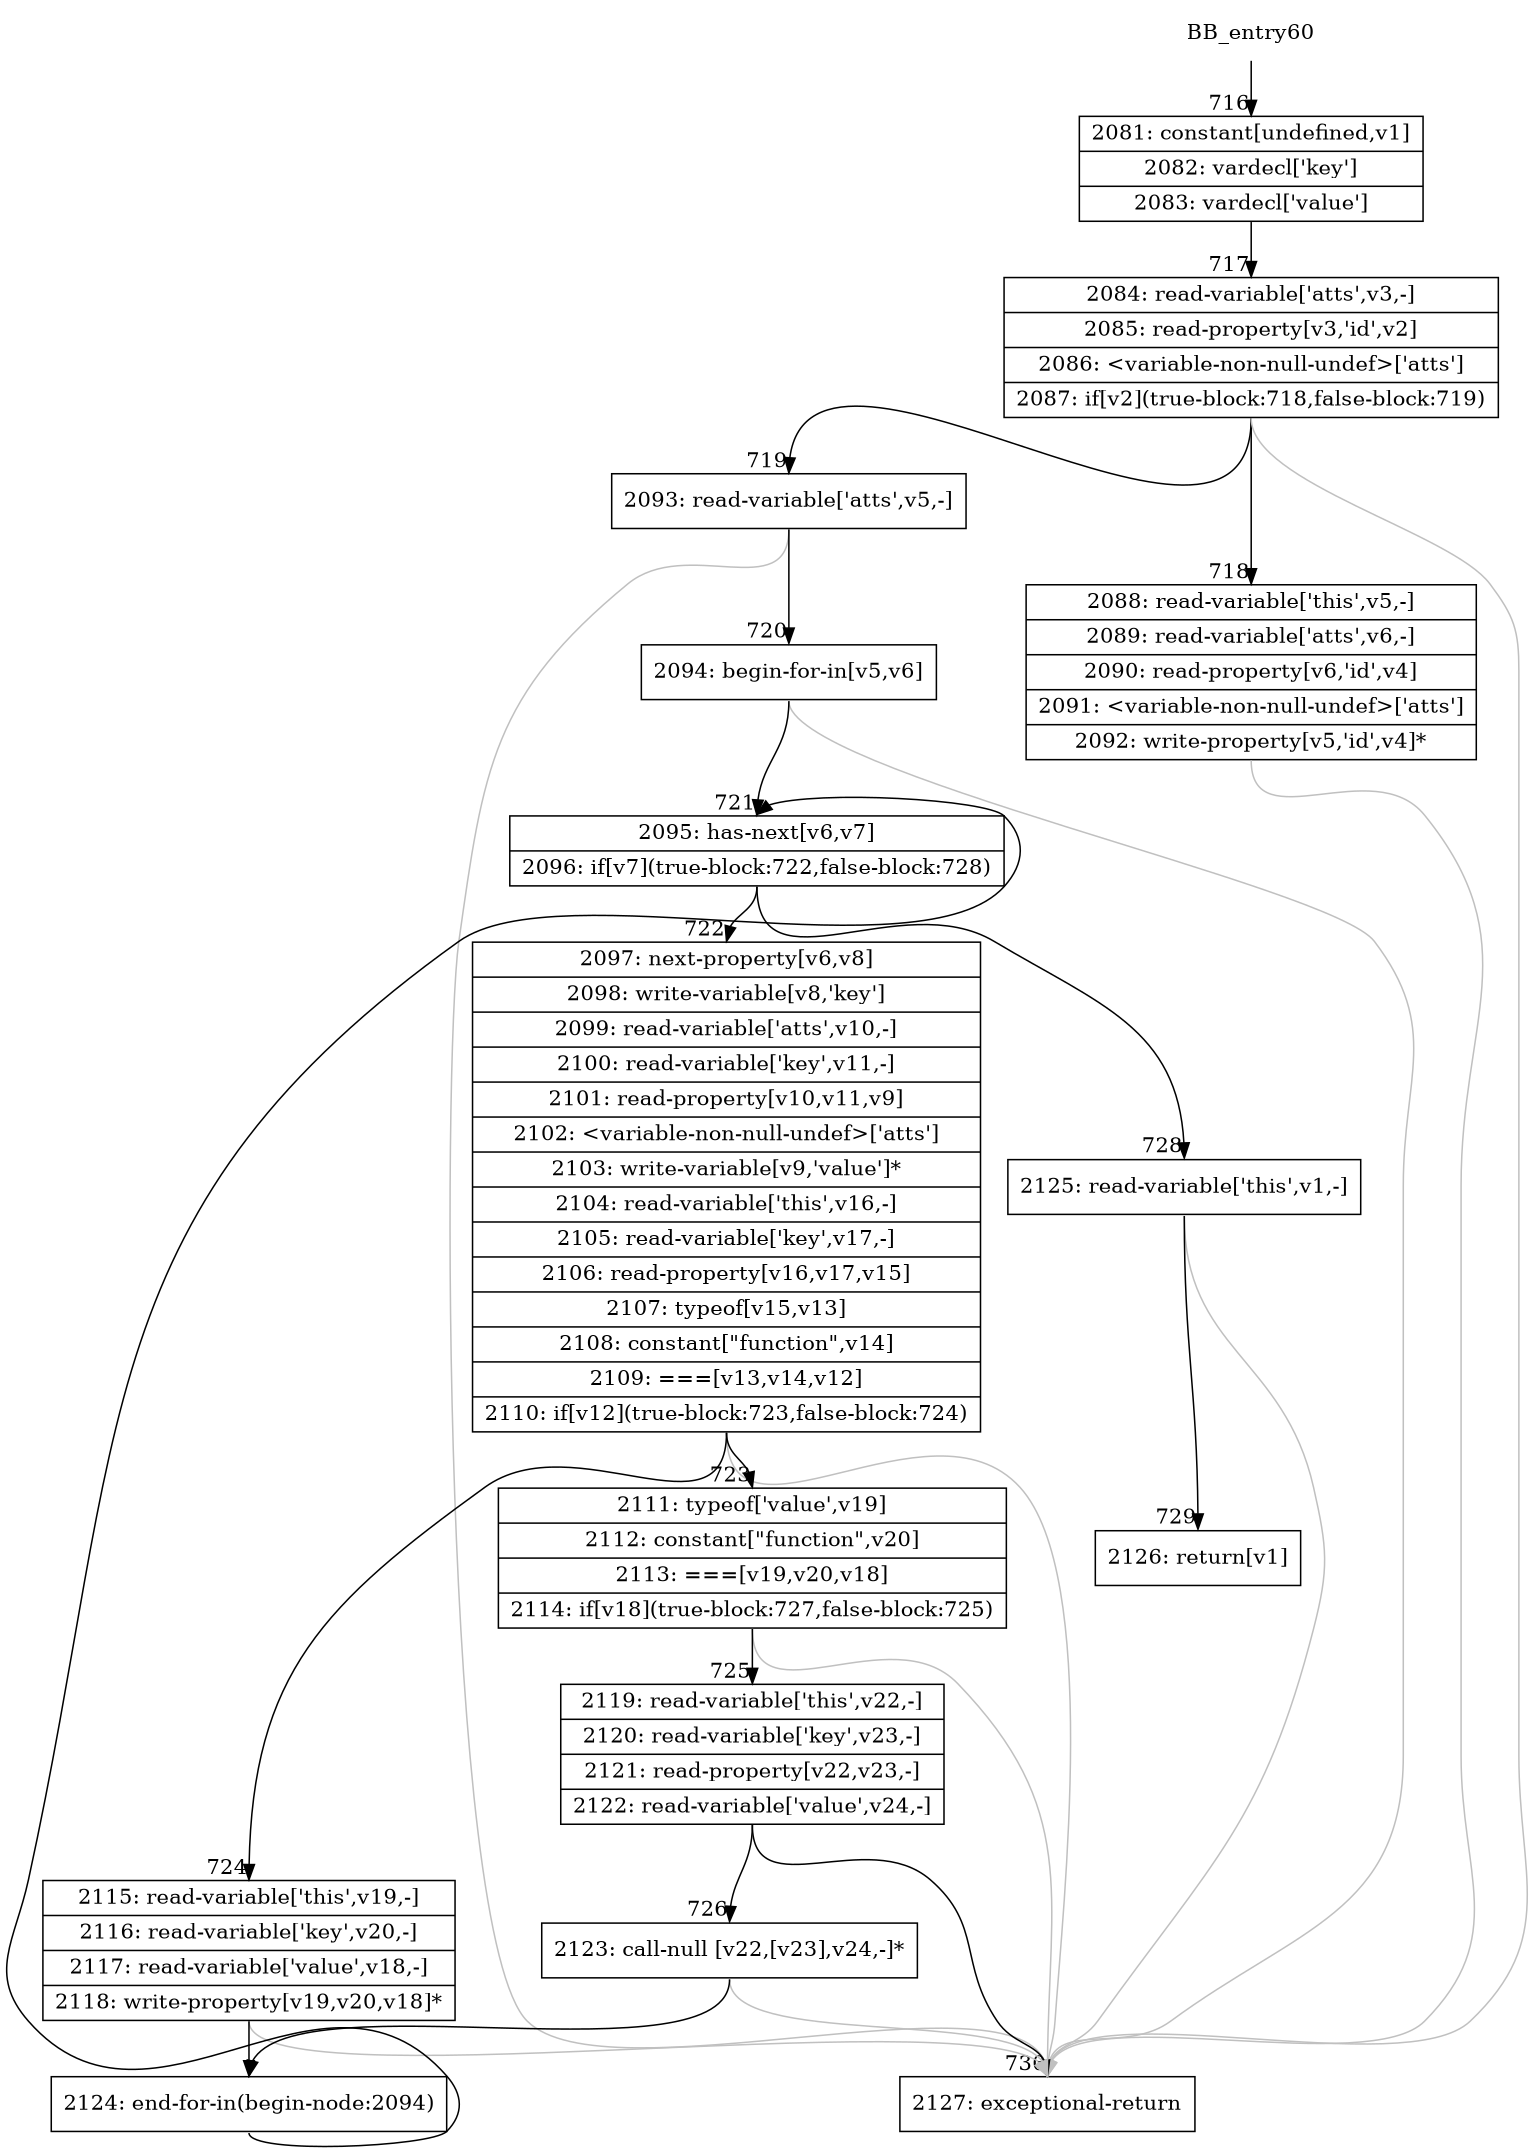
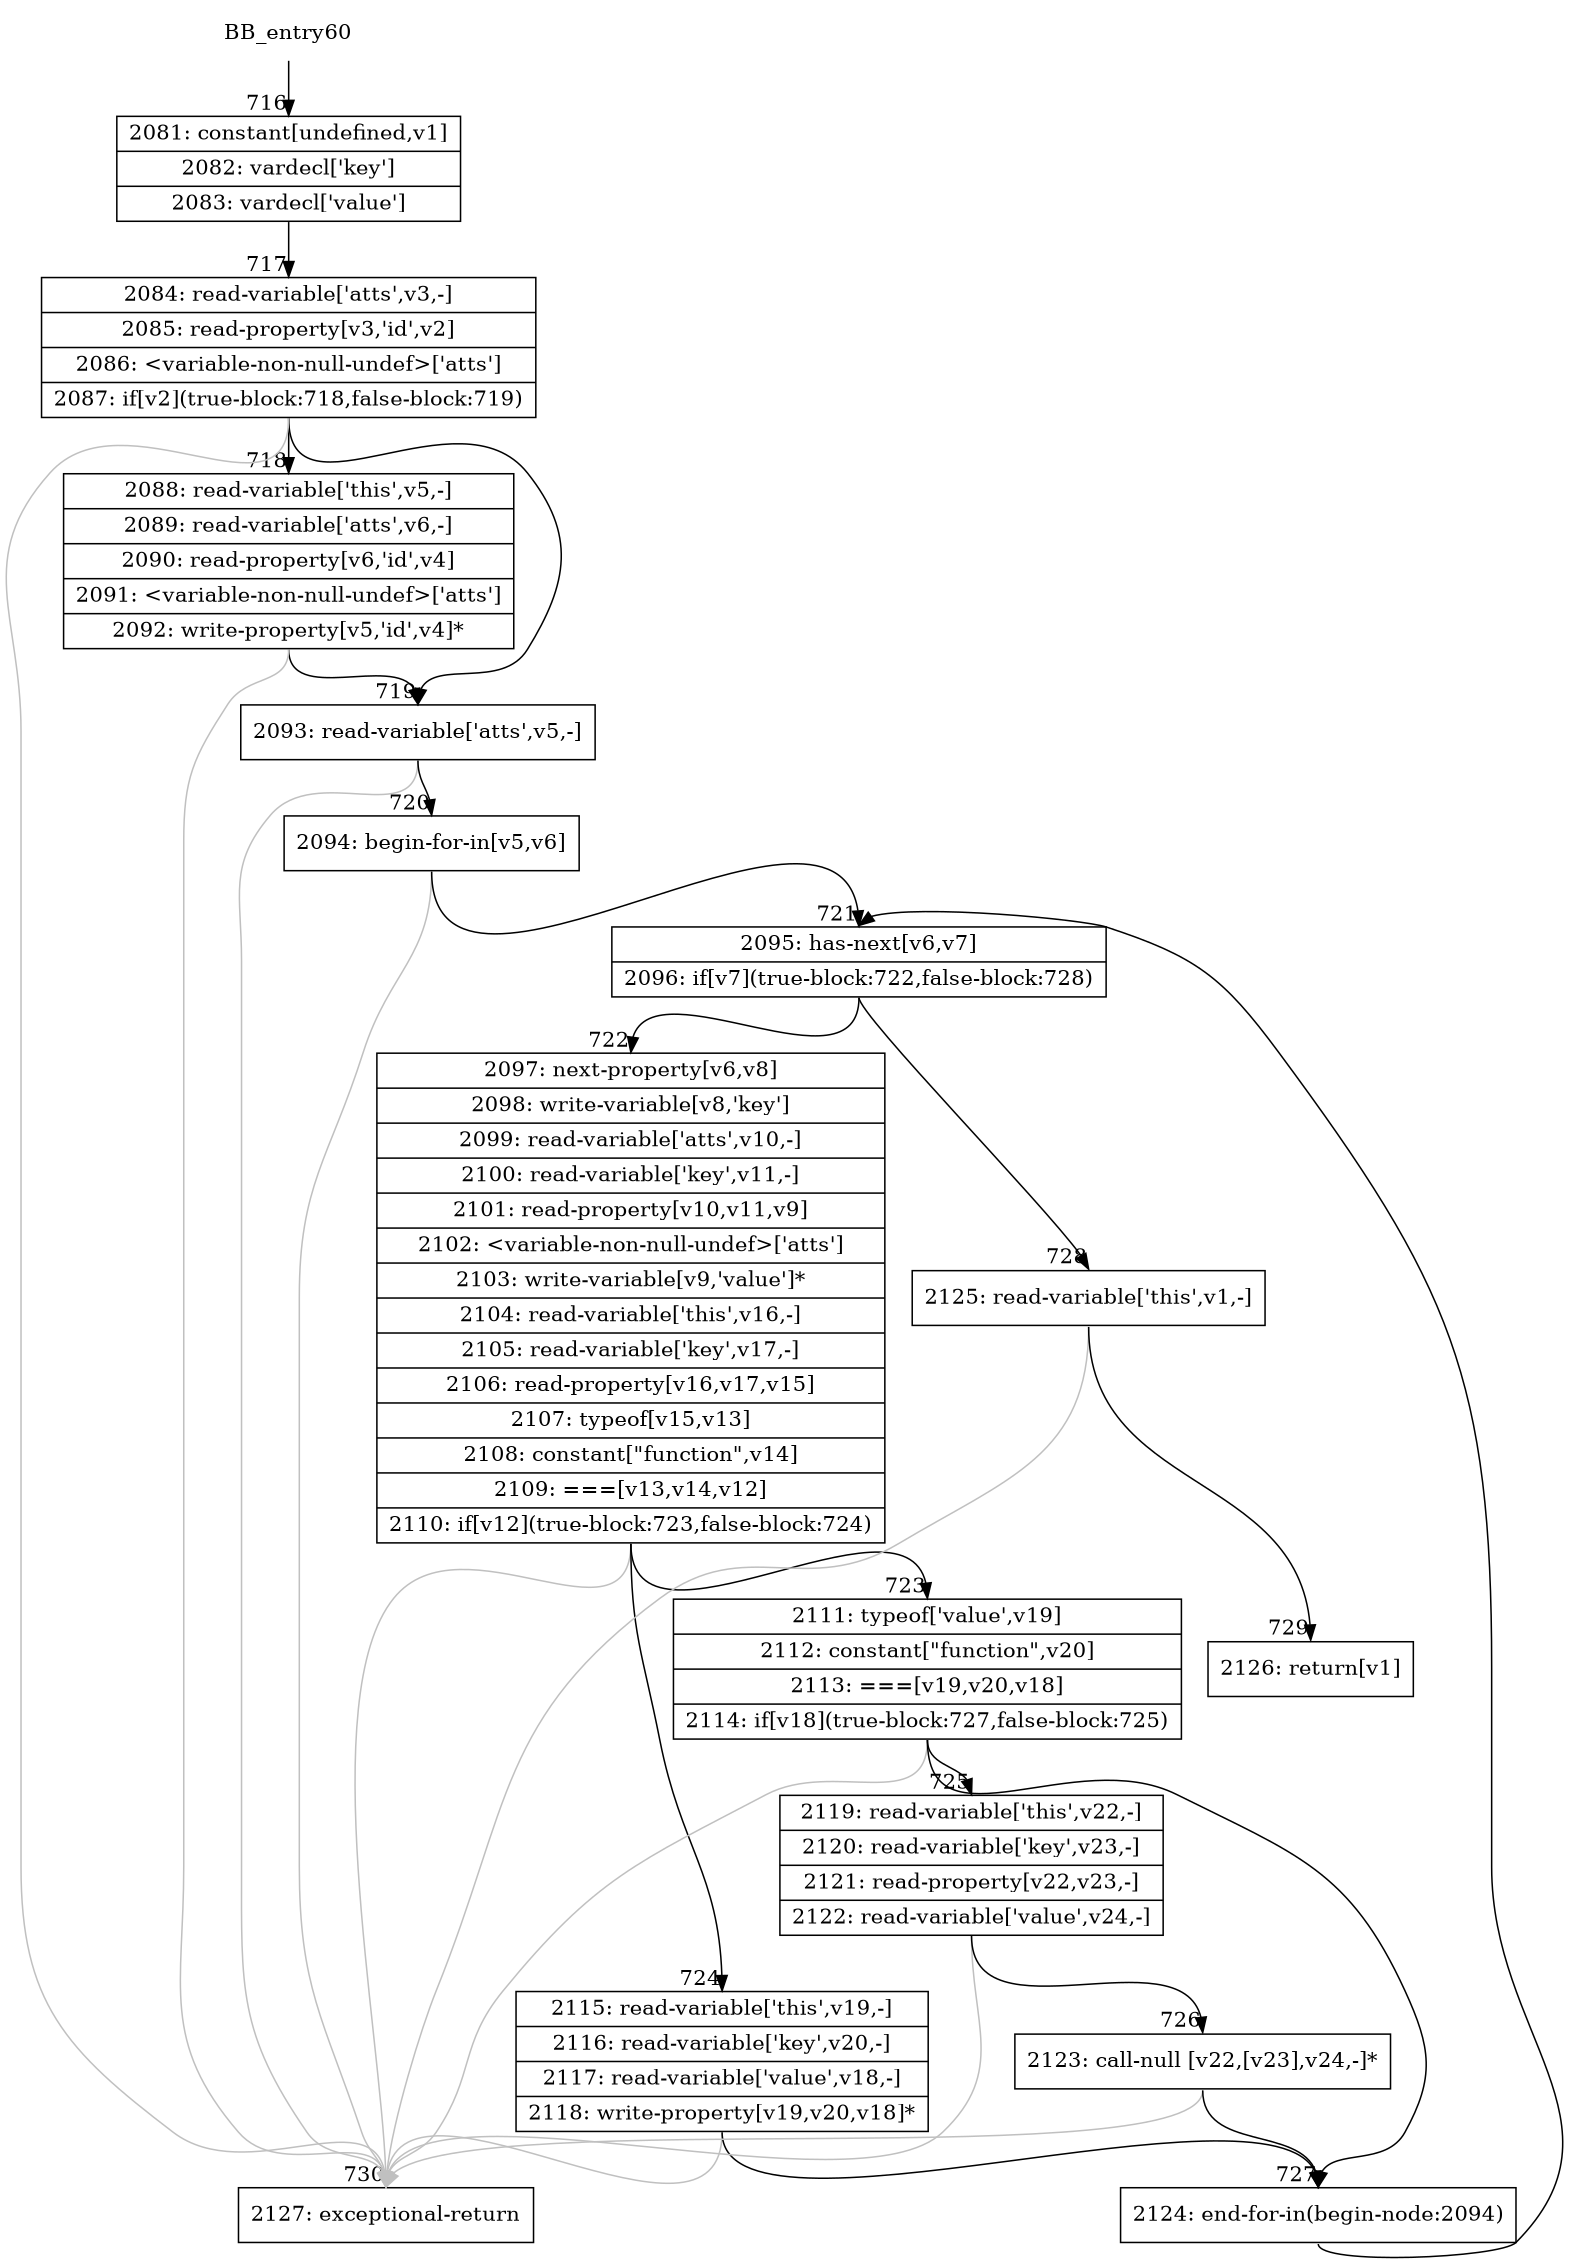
edge "2088: read-variable['this',v5,-]" -> "2093: read-variable['atts',v5,-]": added
edge "2111: typeof['value',v19]" -> "2124: end-for-in(begin-node:2094)": added
edge "2119: read-variable['this',v22,-]" -> "2127: exceptional-return": color black -> gray
